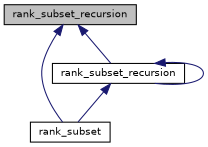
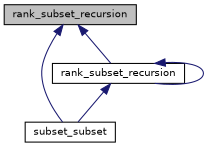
node "rank_subset": label "rank_subset" -> "subset_subset"
